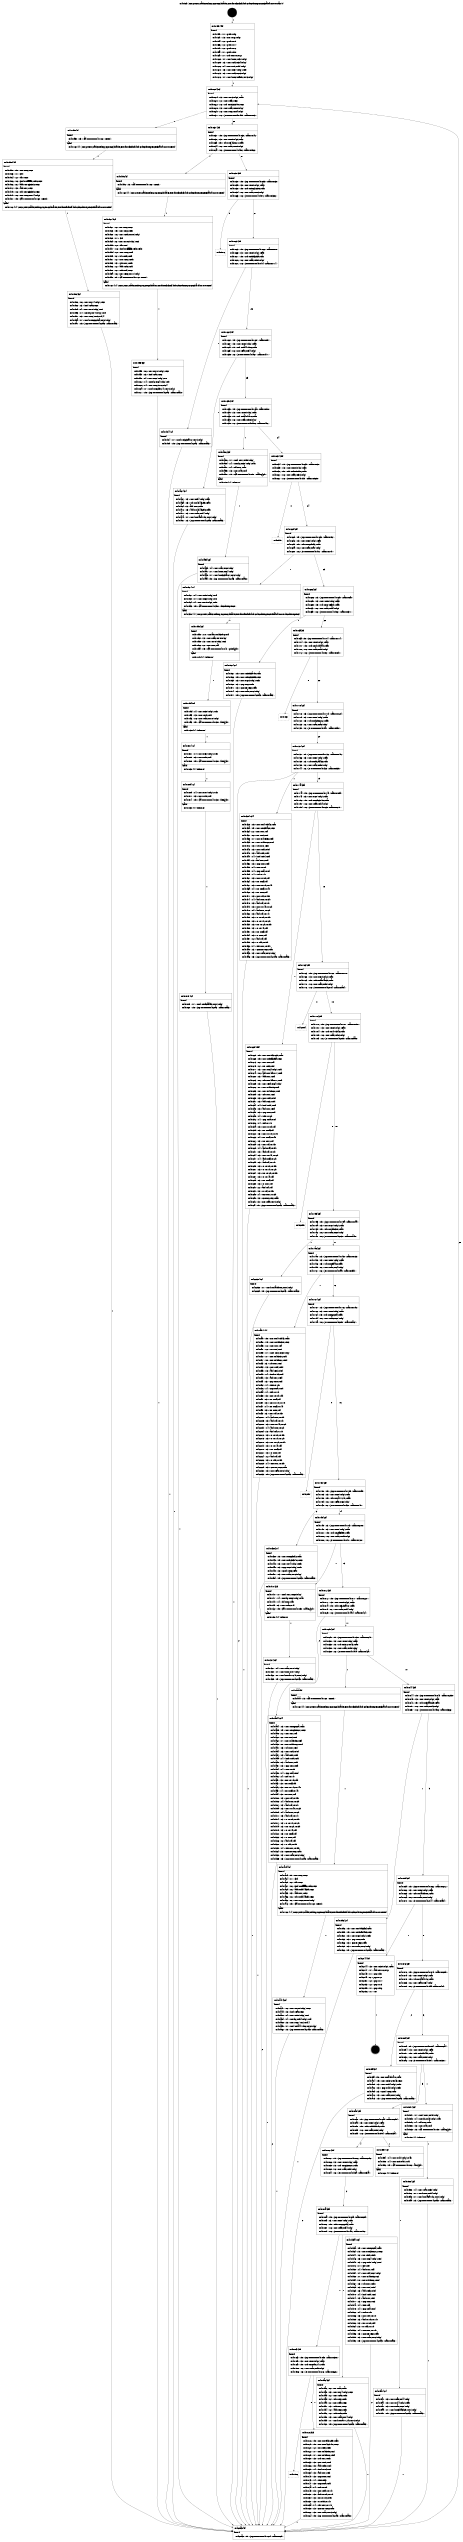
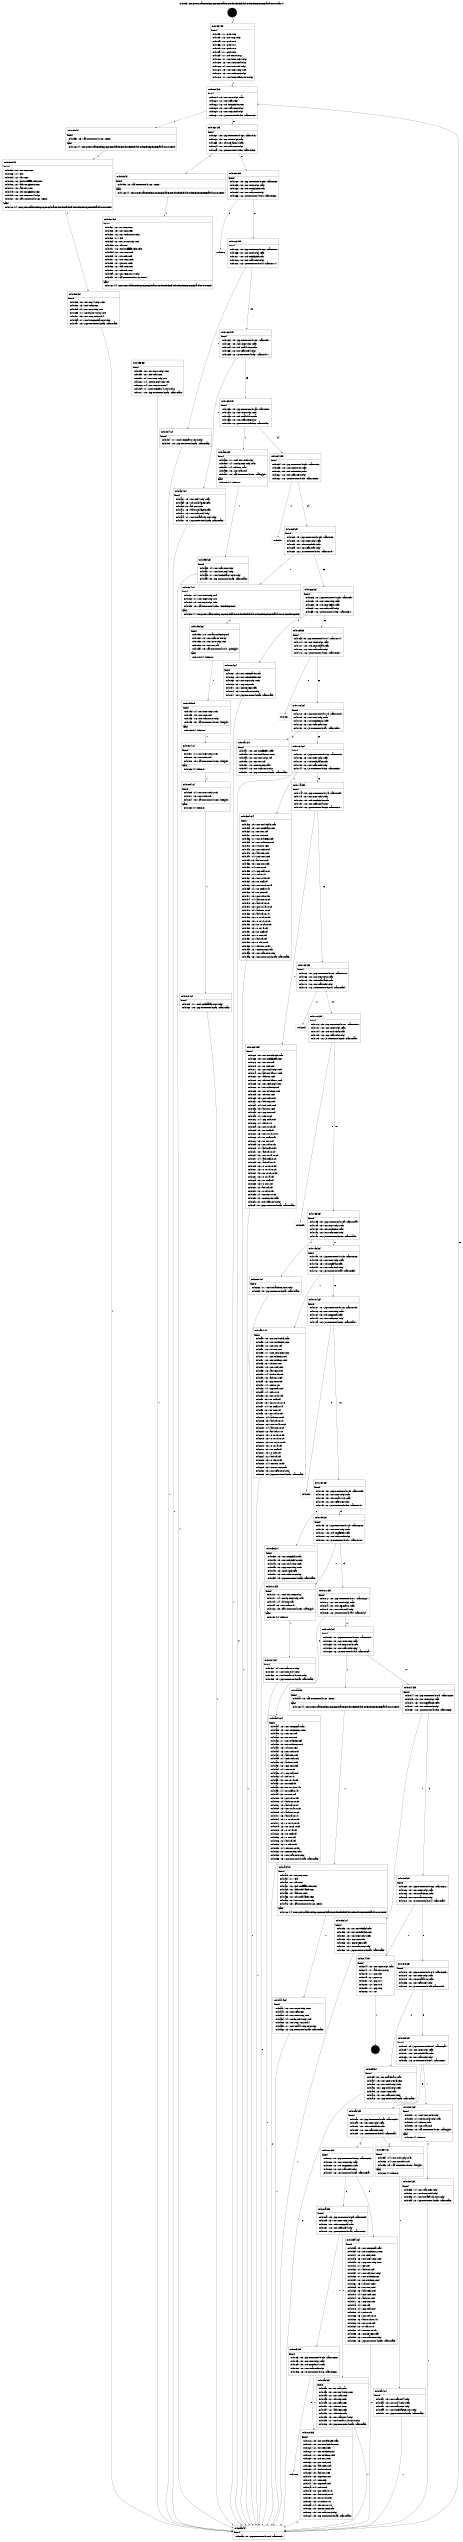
edge "0x401bc1 [52]" -> "0x401bf5 [33]": removed, label "1"
node "0x401ba1 [27]": added
edge "0x4018c1 [25]" -> "0x401b3a [103]": added, label "2"
